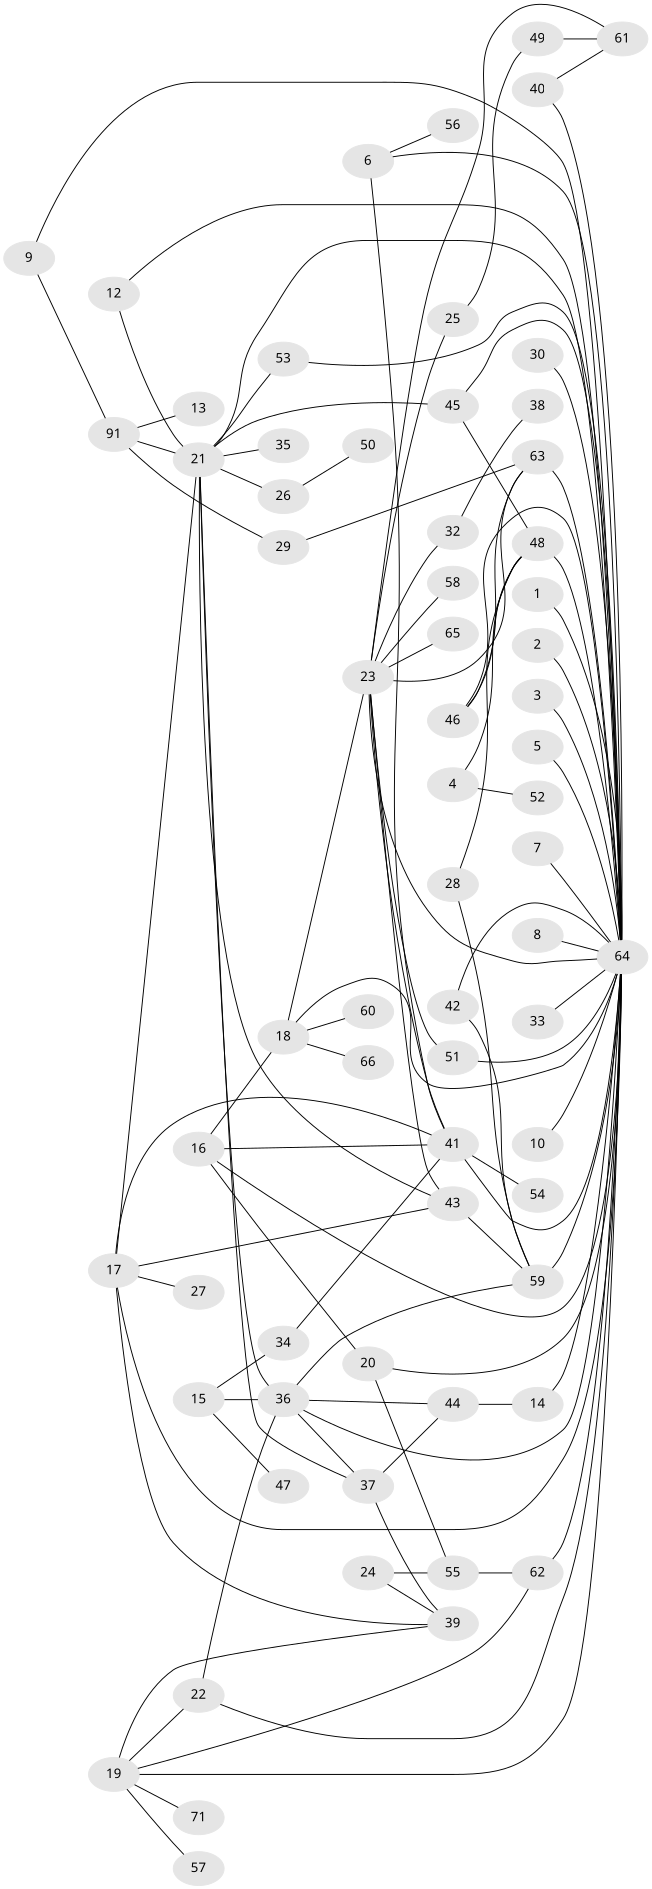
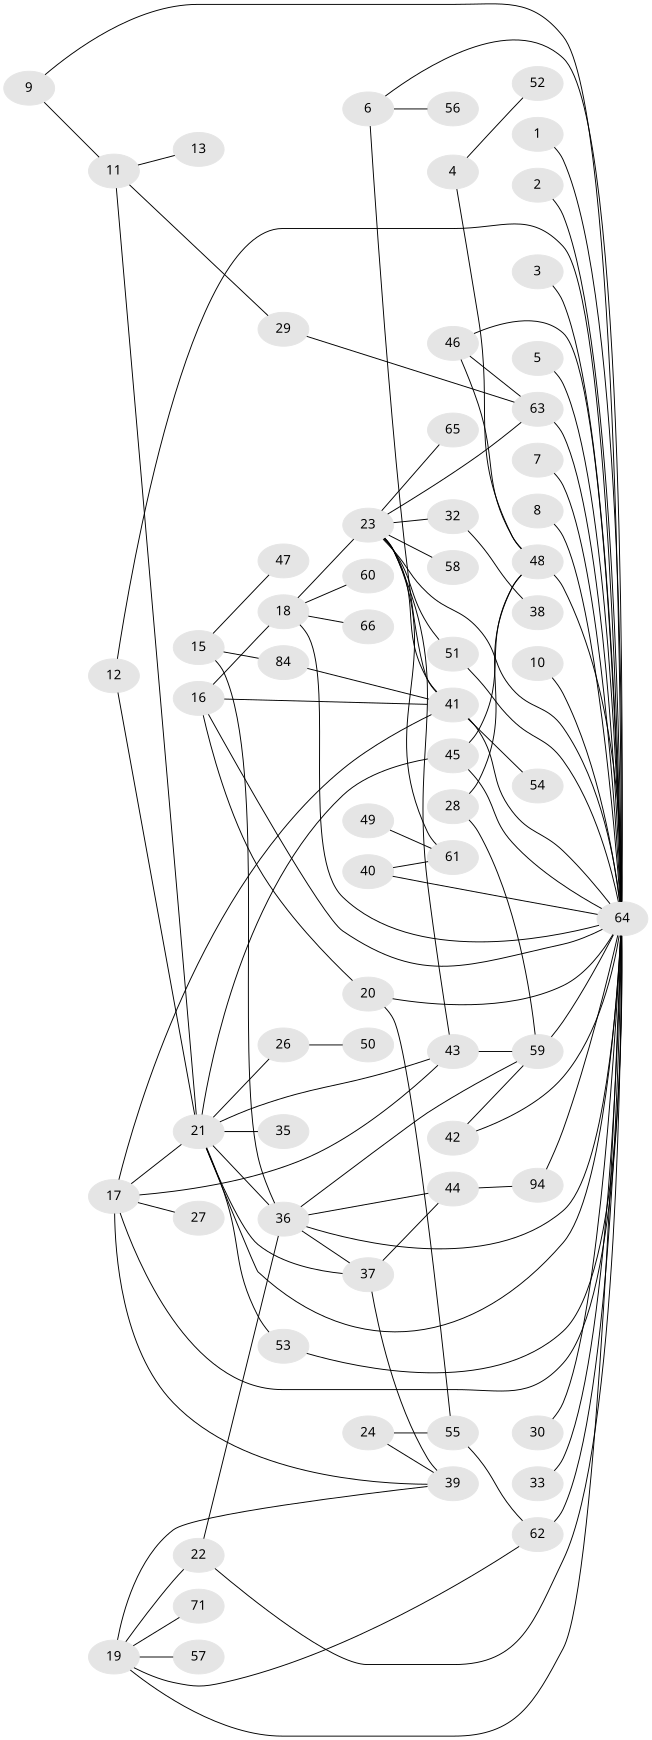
node "25": removed
node "91": label "91" -> "11"
node "34": label "34" -> "84"
node "14": label "14" -> "94"
